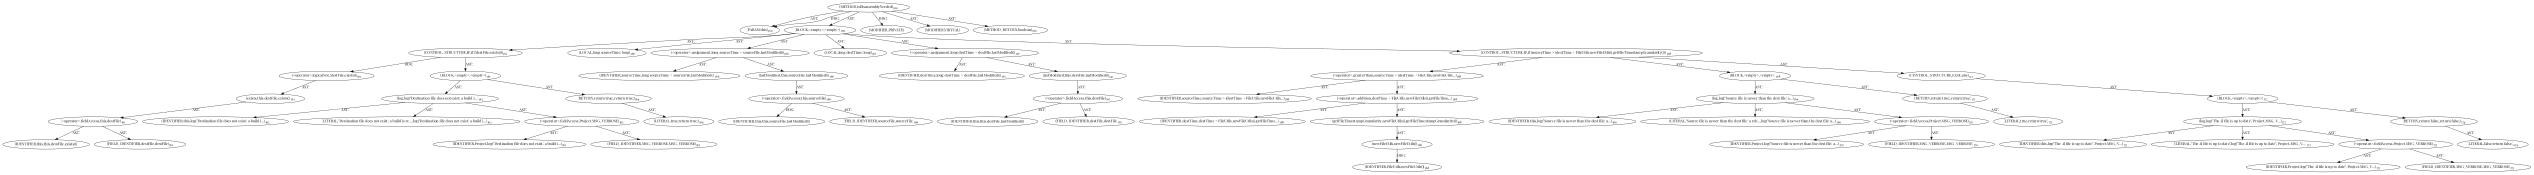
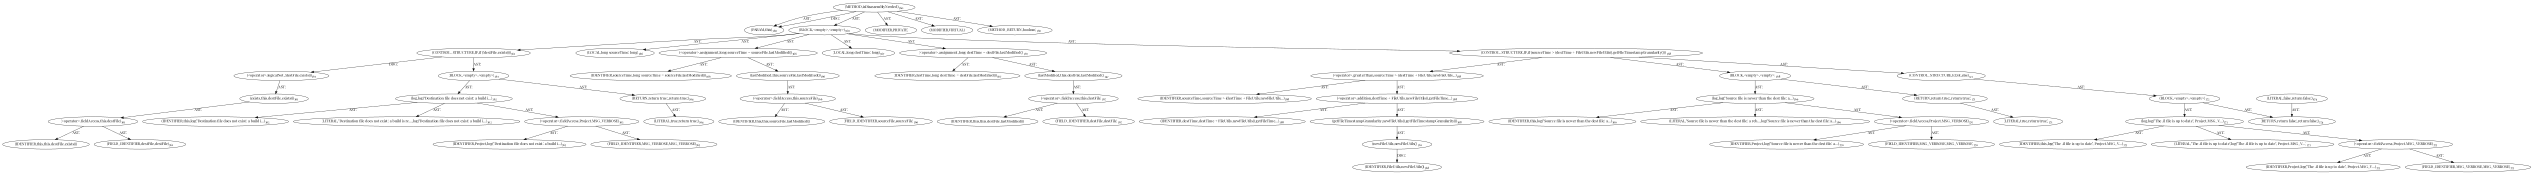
edge "(METHOD,isDisassemblyNeeded)" -> "(MODIFIER,PRIVATE)": label "DDG: " -> "AST: "
edge "(<operator>.fieldAccess,this.sourceFile)" -> "(IDENTIFIER,this,this.sourceFile.lastModified())": label "DDG: " -> "AST: "
edge "(RETURN,return false;,return false;)" -> "(LITERAL,false,return false;)": reversed
node "(newFileUtils,newFileUtils())": text "368" -> "361"
